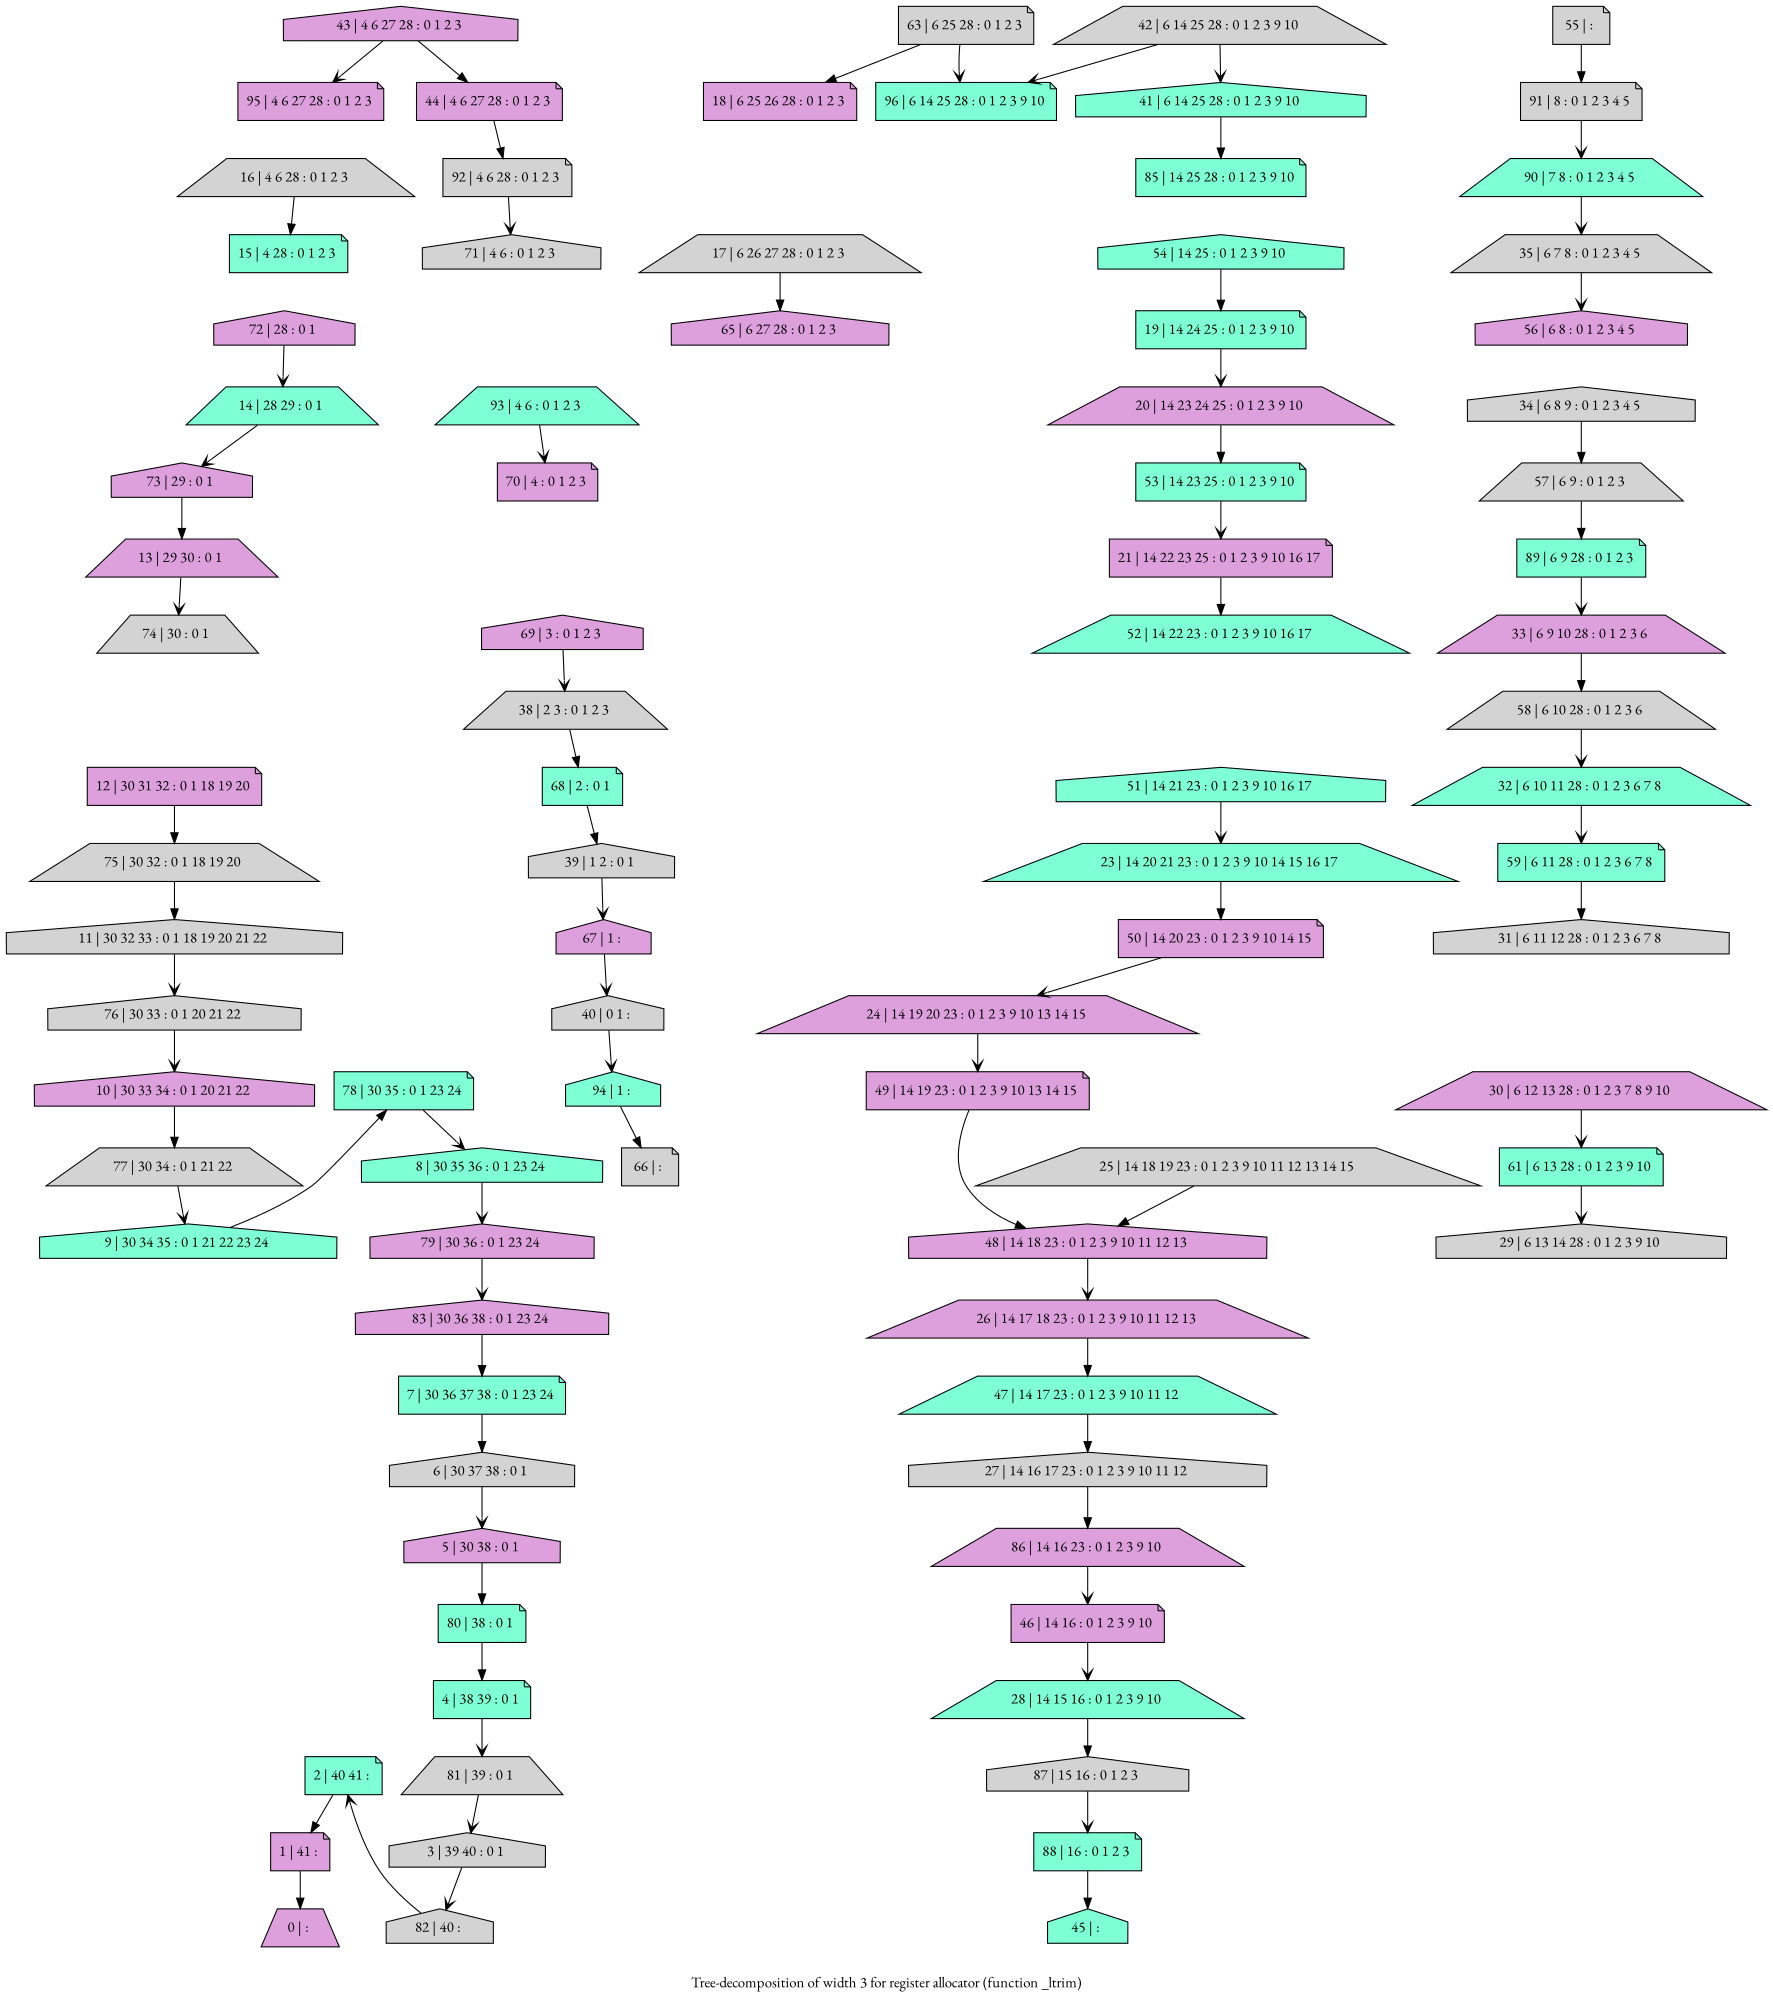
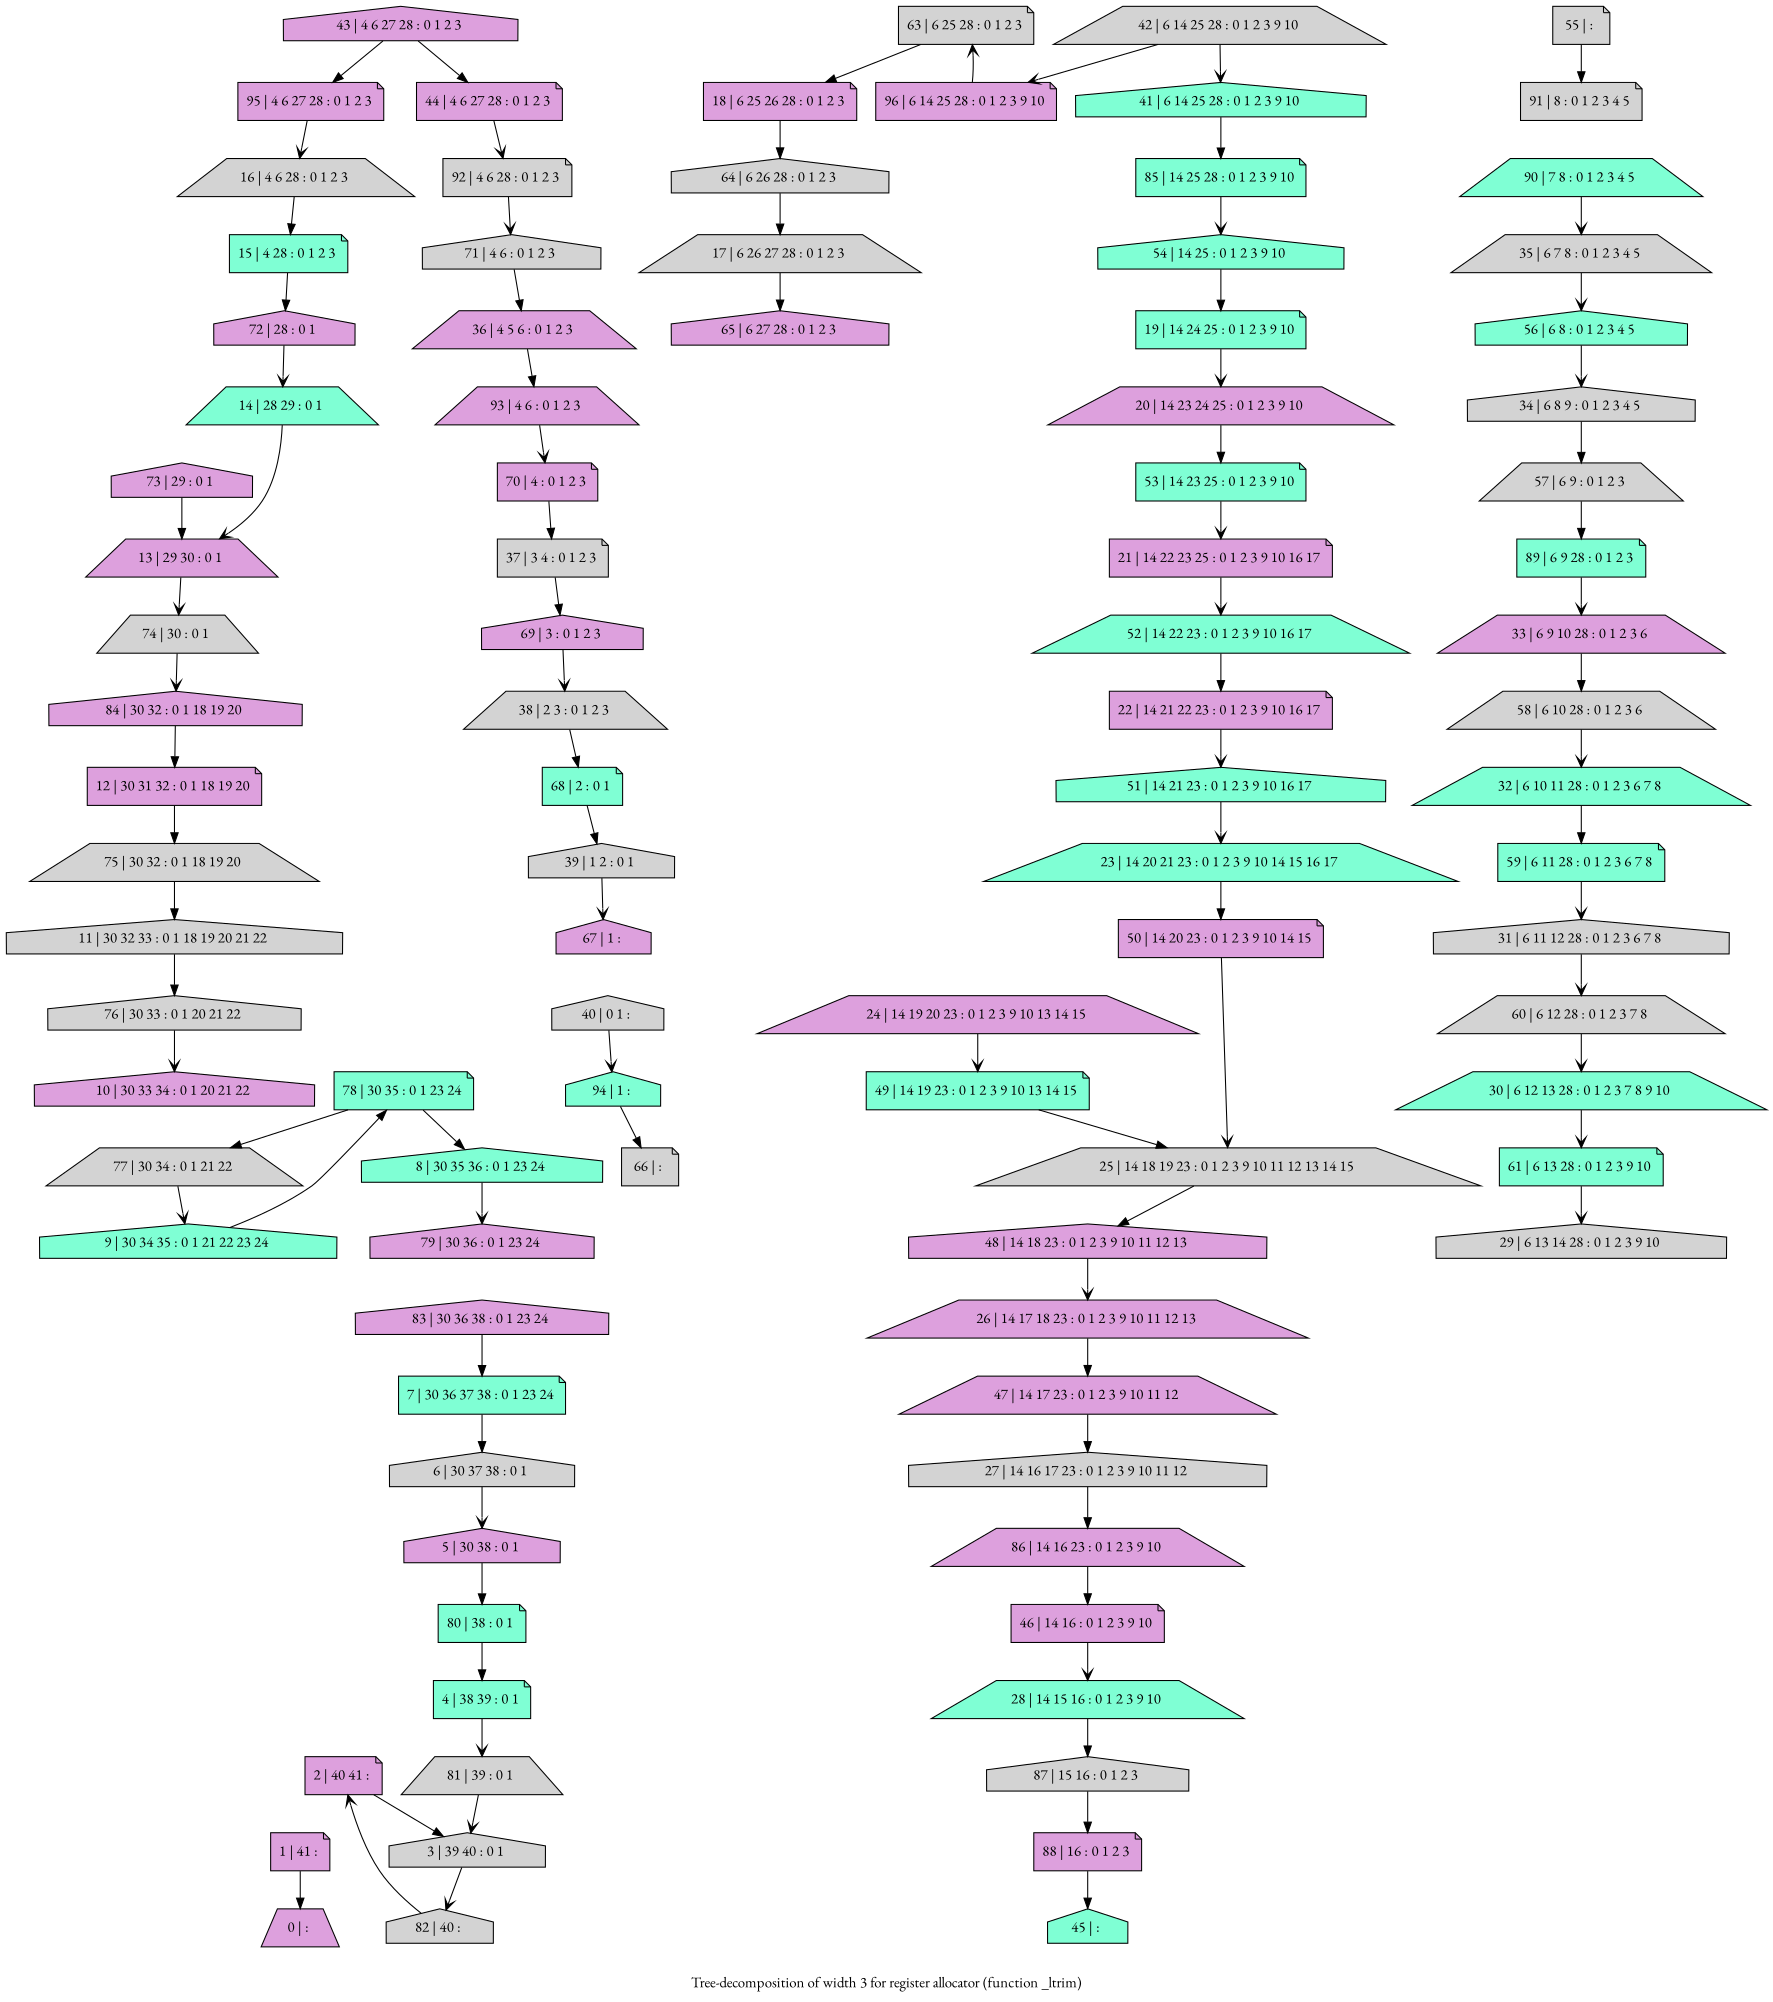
edge "43 | 4 6 27 28 : 0 1 2 3" -> "95 | 4 6 27 28 : 0 1 2 3": arrowhead vee -> normal
edge "63 | 6 25 28 : 0 1 2 3" -> "96 | 6 14 25 28 : 0 1 2 3 9 10": reversed
node "96 | 6 14 25 28 : 0 1 2 3 9 10": fillcolor aquamarine -> plum
edge "95 | 4 6 27 28 : 0 1 2 3" -> "16 | 4 6 28 : 0 1 2 3": added
edge "44 | 4 6 27 28 : 0 1 2 3" -> "92 | 4 6 28 : 0 1 2 3": arrowhead normal -> vee
edge "91 | 8 : 0 1 2 3 4 5" -> "90 | 7 8 : 0 1 2 3 4 5": removed
node "64 | 6 26 28 : 0 1 2 3": added
edge "85 | 14 25 28 : 0 1 2 3 9 10" -> "54 | 14 25 : 0 1 2 3 9 10": added
edge "15 | 4 28 : 0 1 2 3" -> "72 | 28 : 0 1": added
node "36 | 4 5 6 : 0 1 2 3": added
node "56 | 6 8 : 0 1 2 3 4 5": fillcolor plum -> aquamarine
edge "56 | 6 8 : 0 1 2 3 4 5" -> "34 | 6 8 9 : 0 1 2 3 4 5": added
node "93 | 4 6 : 0 1 2 3": fillcolor aquamarine -> plum
edge "14 | 28 29 : 0 1" -> "73 | 29 : 0 1": now "14 | 28 29 : 0 1" -> "13 | 29 30 : 0 1"
node "37 | 3 4 : 0 1 2 3": added
edge "21 | 14 22 23 25 : 0 1 2 3 9 10 16 17" -> "52 | 14 22 23 : 0 1 2 3 9 10 16 17": arrowhead normal -> vee
node "84 | 30 32 : 0 1 18 19 20": added
node "22 | 14 21 22 23 : 0 1 2 3 9 10 16 17": added
edge "32 | 6 10 11 28 : 0 1 2 3 6 7 8" -> "59 | 6 11 28 : 0 1 2 3 6 7 8": arrowhead vee -> normal
edge "59 | 6 11 28 : 0 1 2 3 6 7 8" -> "31 | 6 11 12 28 : 0 1 2 3 6 7 8": arrowhead normal -> vee
edge "11 | 30 32 33 : 0 1 18 19 20 21 22" -> "76 | 30 33 : 0 1 20 21 22": arrowhead vee -> normal
edge "67 | 1 :" -> "40 | 0 1 :": removed
edge "50 | 14 20 23 : 0 1 2 3 9 10 14 15" -> "24 | 14 19 20 23 : 0 1 2 3 9 10 13 14 15": now "50 | 14 20 23 : 0 1 2 3 9 10 14 15" -> "25 | 14 18 19 23 : 0 1 2 3 9 10 11 12 13 14 15"
node "60 | 6 12 28 : 0 1 2 3 7 8": added
node "49 | 14 19 23 : 0 1 2 3 9 10 13 14 15": fillcolor plum -> aquamarine
node "30 | 6 12 13 28 : 0 1 2 3 7 8 9 10": fillcolor plum -> aquamarine
edge "10 | 30 33 34 : 0 1 20 21 22" -> "77 | 30 34 : 0 1 21 22": now "78 | 30 35 : 0 1 23 24" -> "77 | 30 34 : 0 1 21 22"
edge "78 | 30 35 : 0 1 23 24" -> "8 | 30 35 36 : 0 1 23 24": arrowhead vee -> normal
edge "49 | 14 19 23 : 0 1 2 3 9 10 13 14 15" -> "48 | 14 18 23 : 0 1 2 3 9 10 11 12 13": now "49 | 14 19 23 : 0 1 2 3 9 10 13 14 15" -> "25 | 14 18 19 23 : 0 1 2 3 9 10 11 12 13 14 15"
edge "79 | 30 36 : 0 1 23 24" -> "83 | 30 36 38 : 0 1 23 24": removed
node "47 | 14 17 23 : 0 1 2 3 9 10 11 12": fillcolor aquamarine -> plum
edge "86 | 14 16 23 : 0 1 2 3 9 10" -> "46 | 14 16 : 0 1 2 3 9 10": arrowhead vee -> normal
node "2 | 40 41 :": fillcolor aquamarine -> plum
edge "87 | 15 16 : 0 1 2 3" -> "88 | 16 : 0 1 2 3": arrowhead vee -> normal
edge "2 | 40 41 :" -> "1 | 41 :": now "2 | 40 41 :" -> "3 | 39 40 : 0 1"
node "88 | 16 : 0 1 2 3": fillcolor aquamarine -> plum
